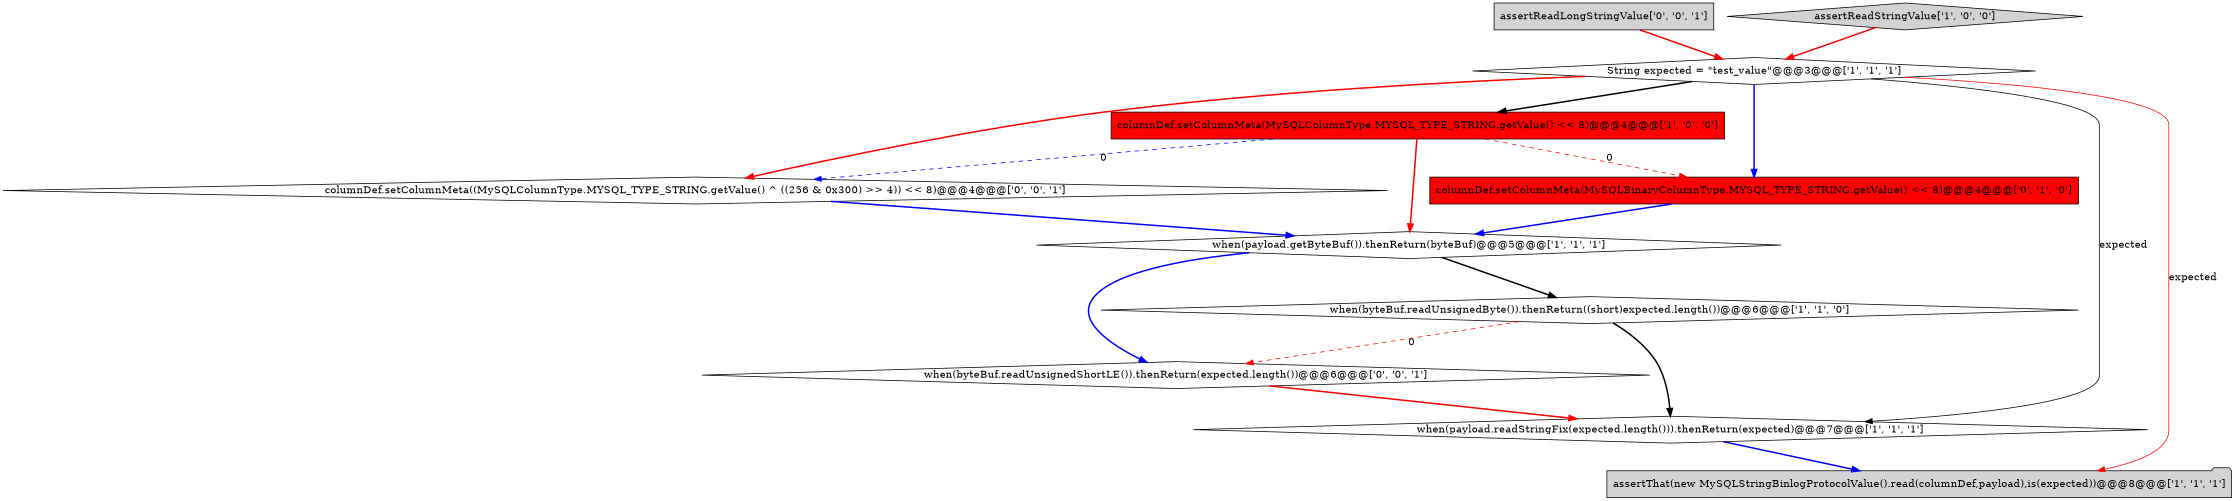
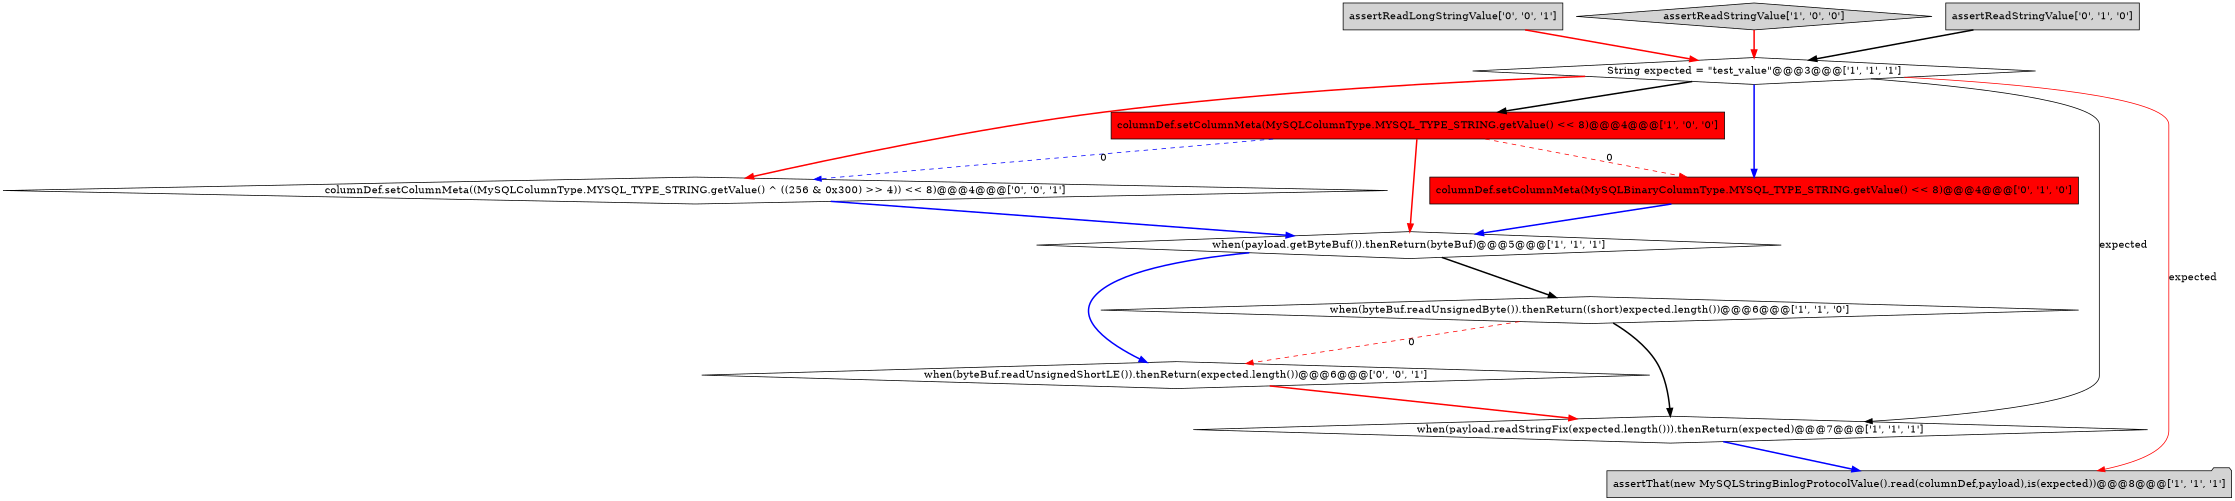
node "assertReadStringValue['0', '1', '0']": added
